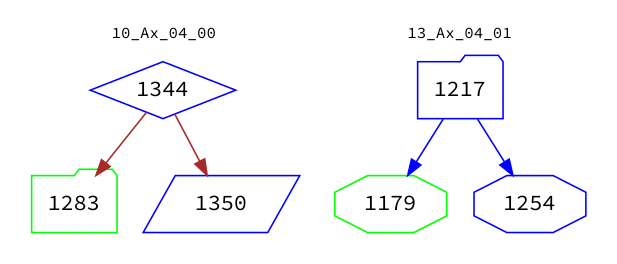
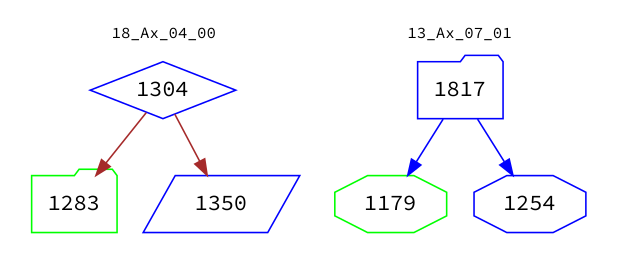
cluster "10_Ax_04_00": label "10_Ax_04_00" -> "18_Ax_04_00"
cluster "13_Ax_04_01": label "13_Ax_04_01" -> "13_Ax_07_01"
node "1344": label "1344" -> "1304"
node "1217": label "1217" -> "1817"
